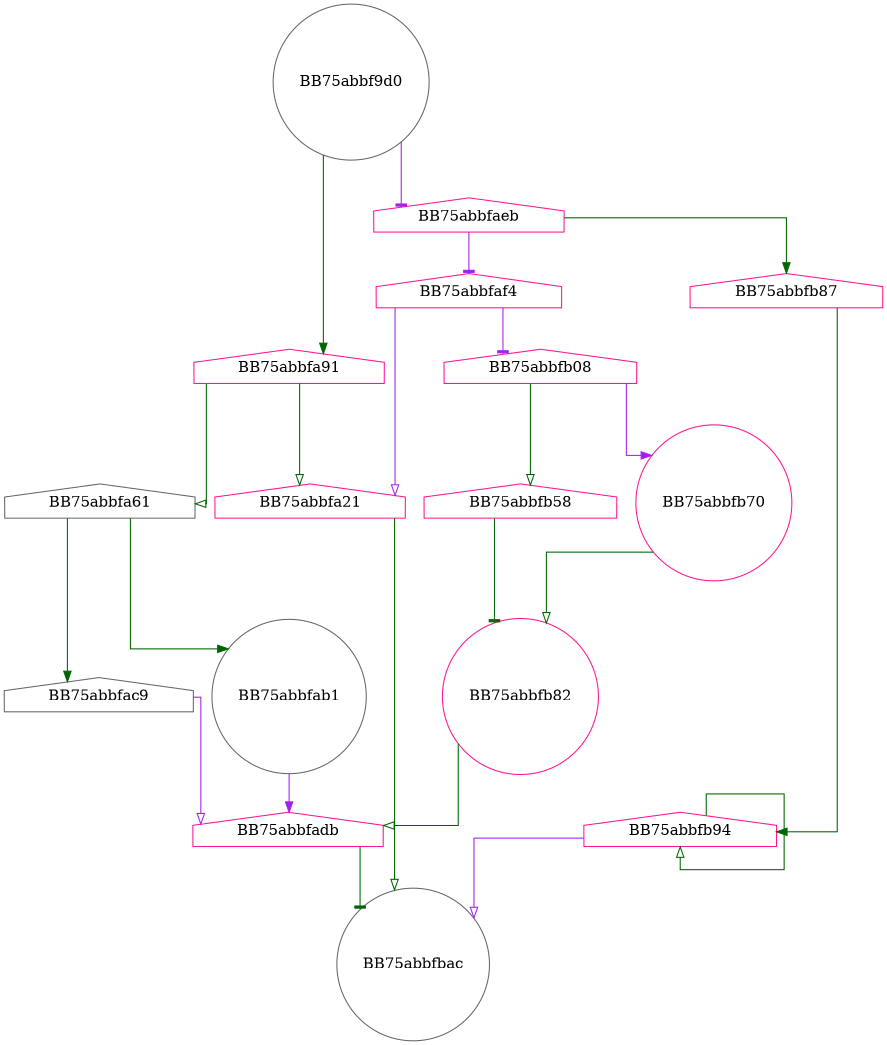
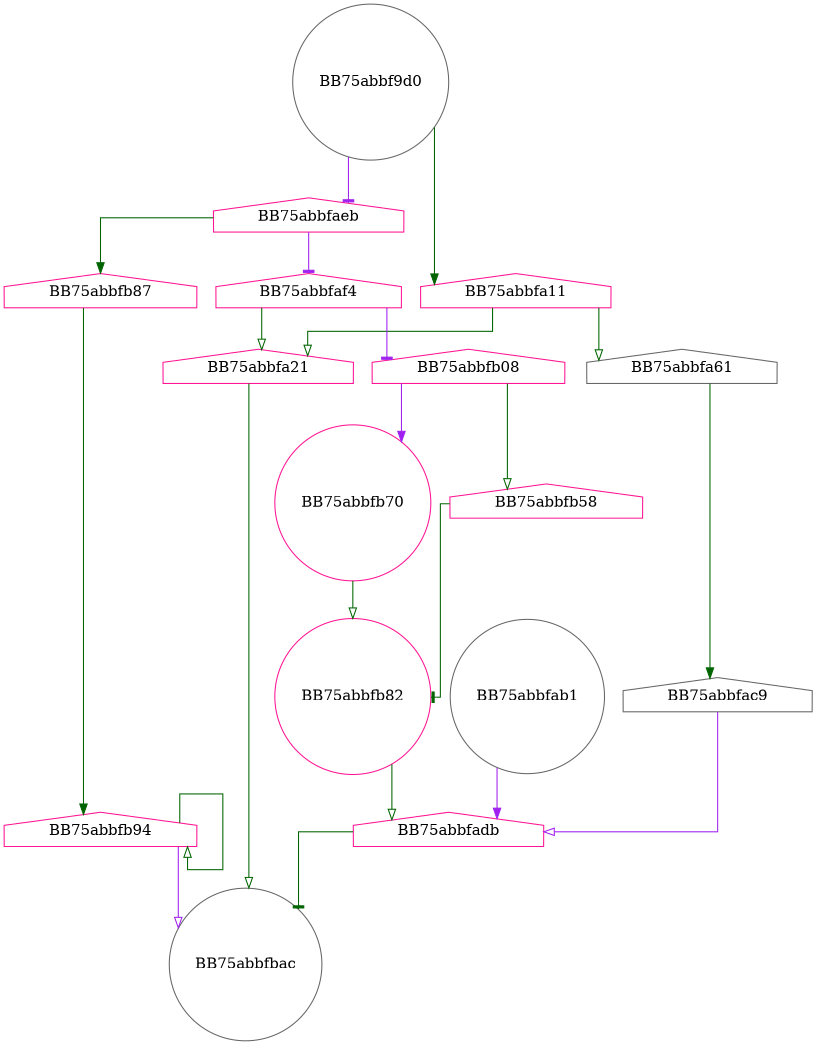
node "BB75abbfa91": label "BB75abbfa91" -> "BB75abbfa11"
edge "BB75abbfaf4" -> "BB75abbfa21": color purple -> darkgreen
edge "BB75abbfa61" -> "BB75abbfab1": removed
